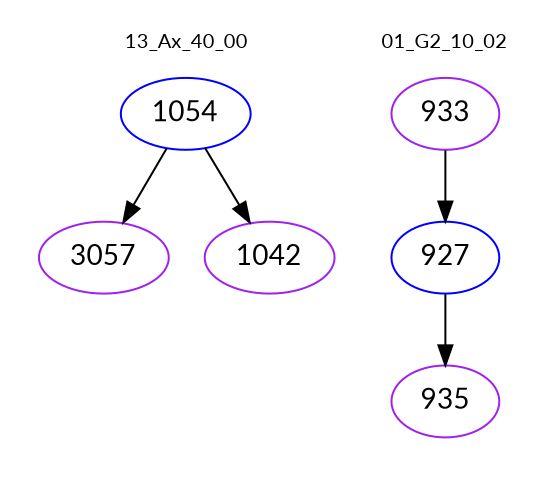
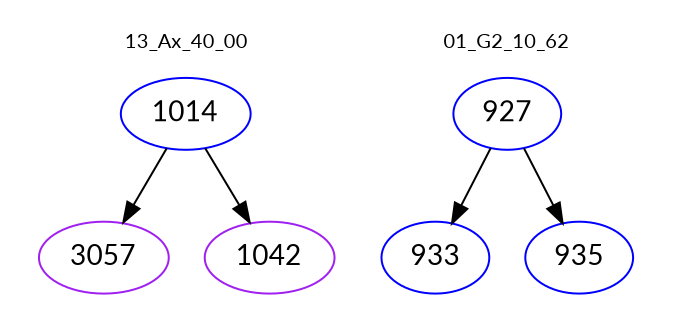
cluster "01_G2_10_02": label "01_G2_10_02" -> "01_G2_10_62"
node "1054": label "1054" -> "1014"
node "933": color purple -> blue
edge "933" -> "927": reversed
node "935": color purple -> blue
